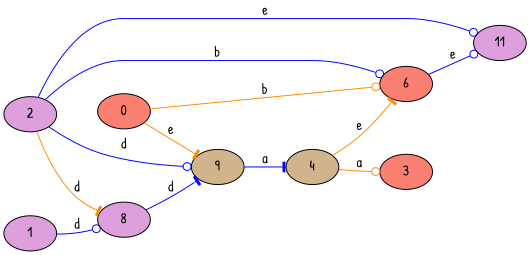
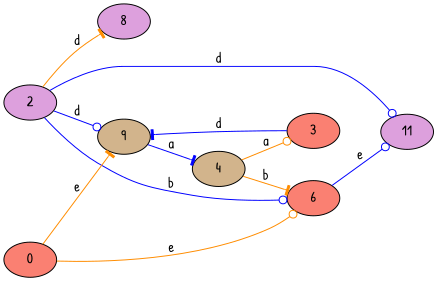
edge "2" -> "11": label "e" -> "d"
edge "0" -> "6": label "b" -> "e"
edge "4" -> "6": label "e" -> "b"
edge "8" -> "9": now "3" -> "9"
node "1": removed
